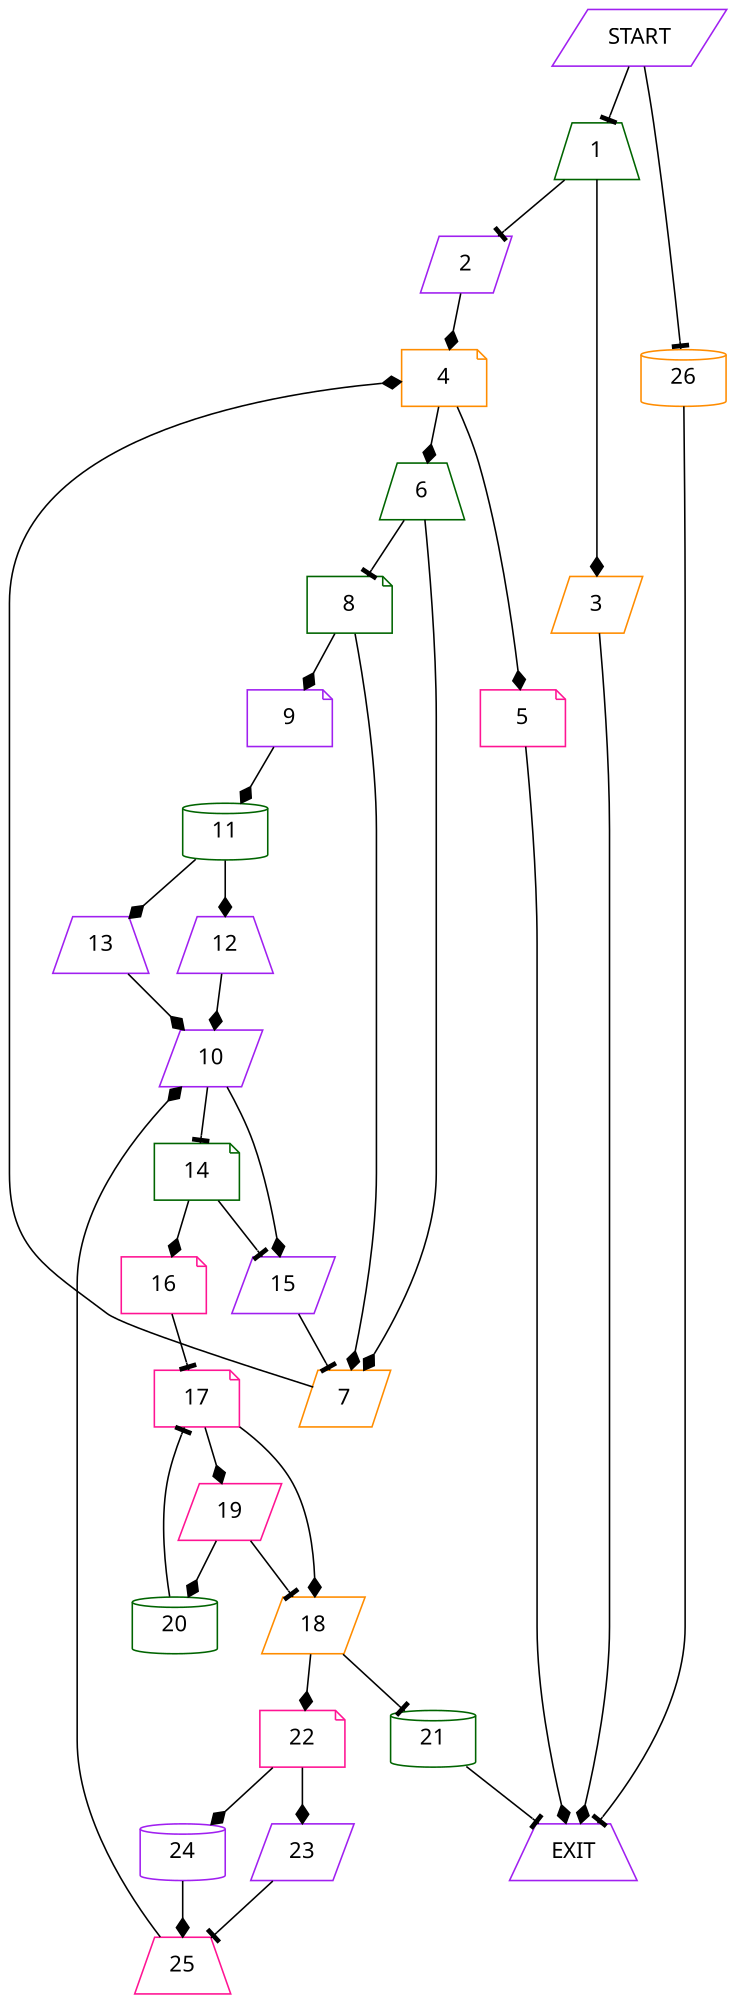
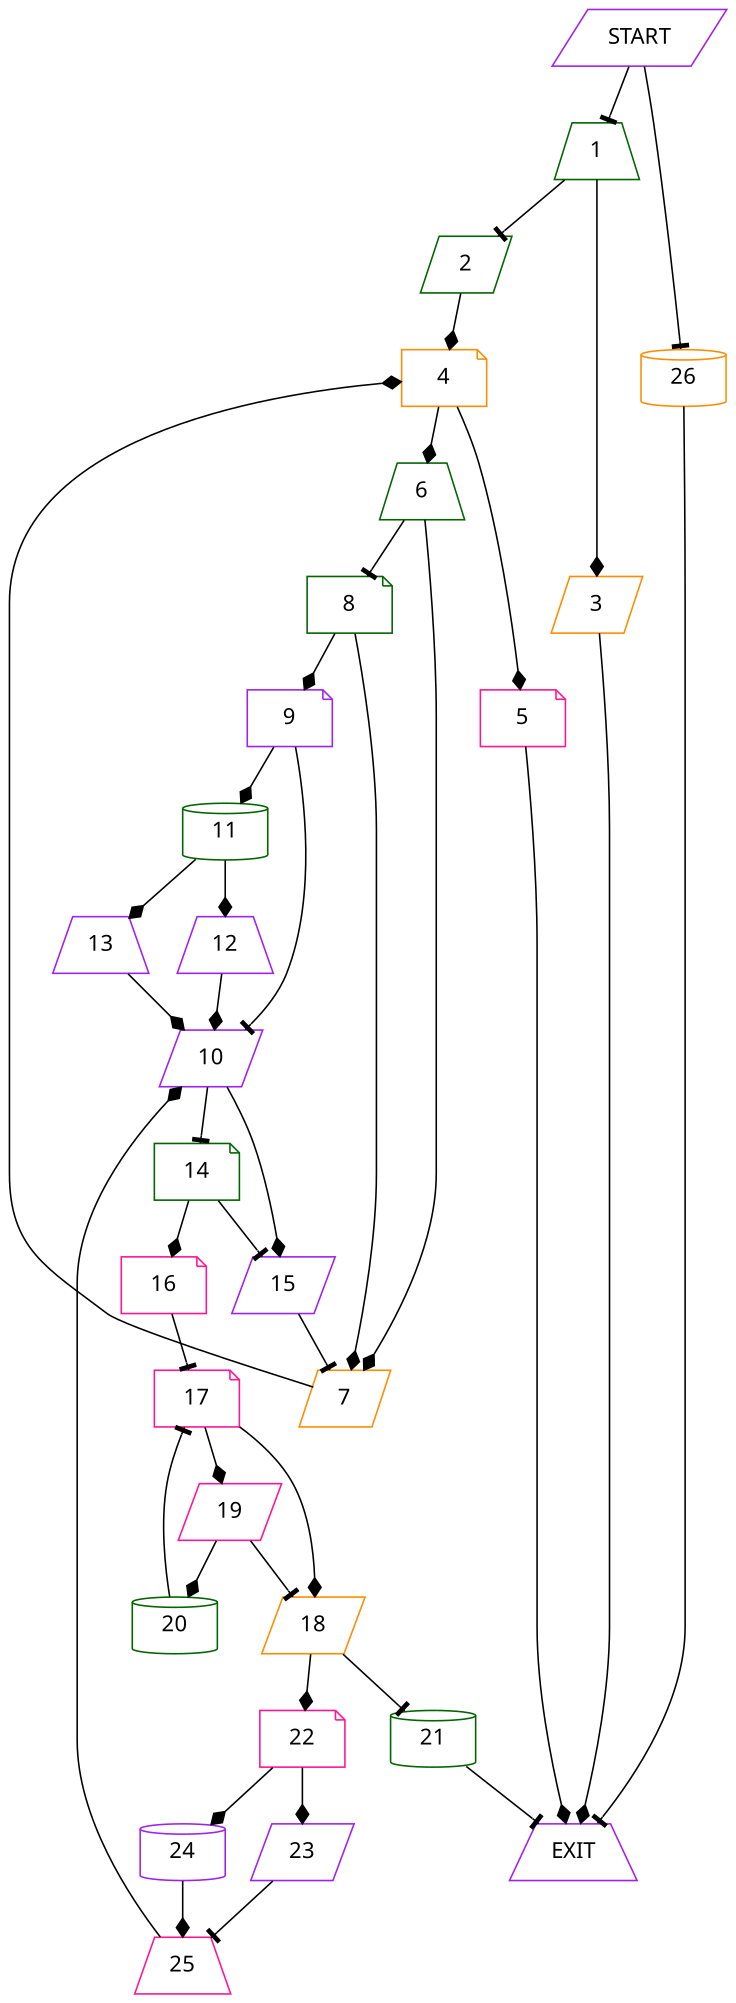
node "2": color purple -> darkgreen
edge "9" -> "10": added
